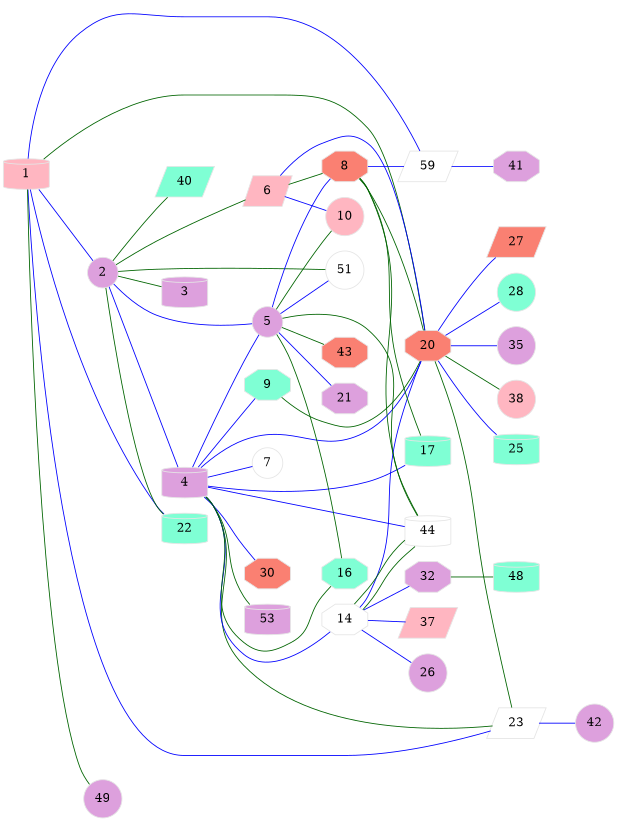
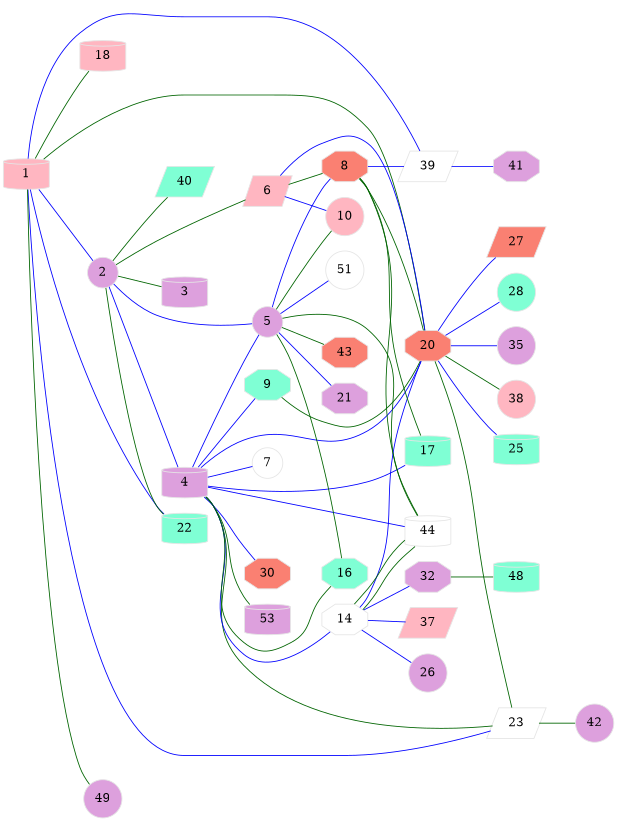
node "18": added
node "59": label "59" -> "39"
edge "51" -- "2": removed
edge "23" -- "42": color blue -> darkgreen
